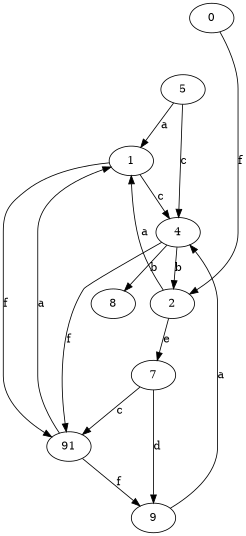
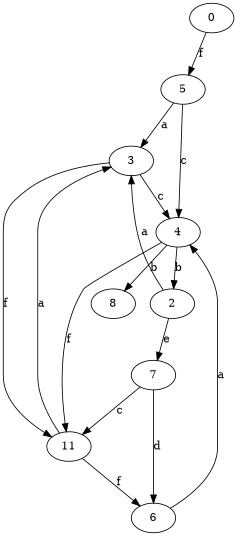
node "1": label "1" -> "3"
edge "0" -> "2": now "0" -> "5"
node "91": label "91" -> "11"
node "9": label "9" -> "6"
